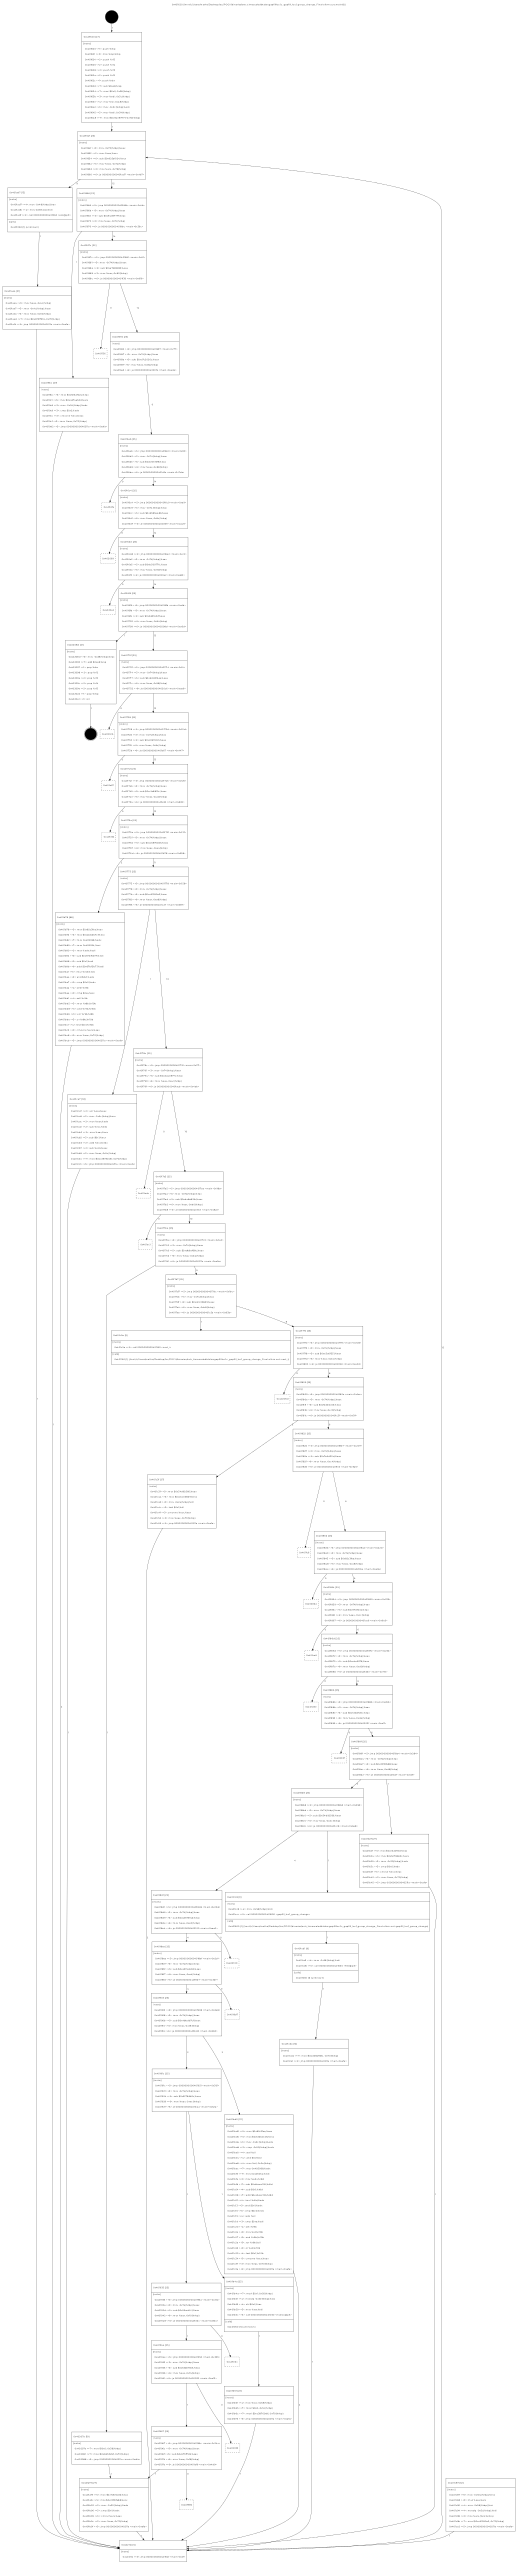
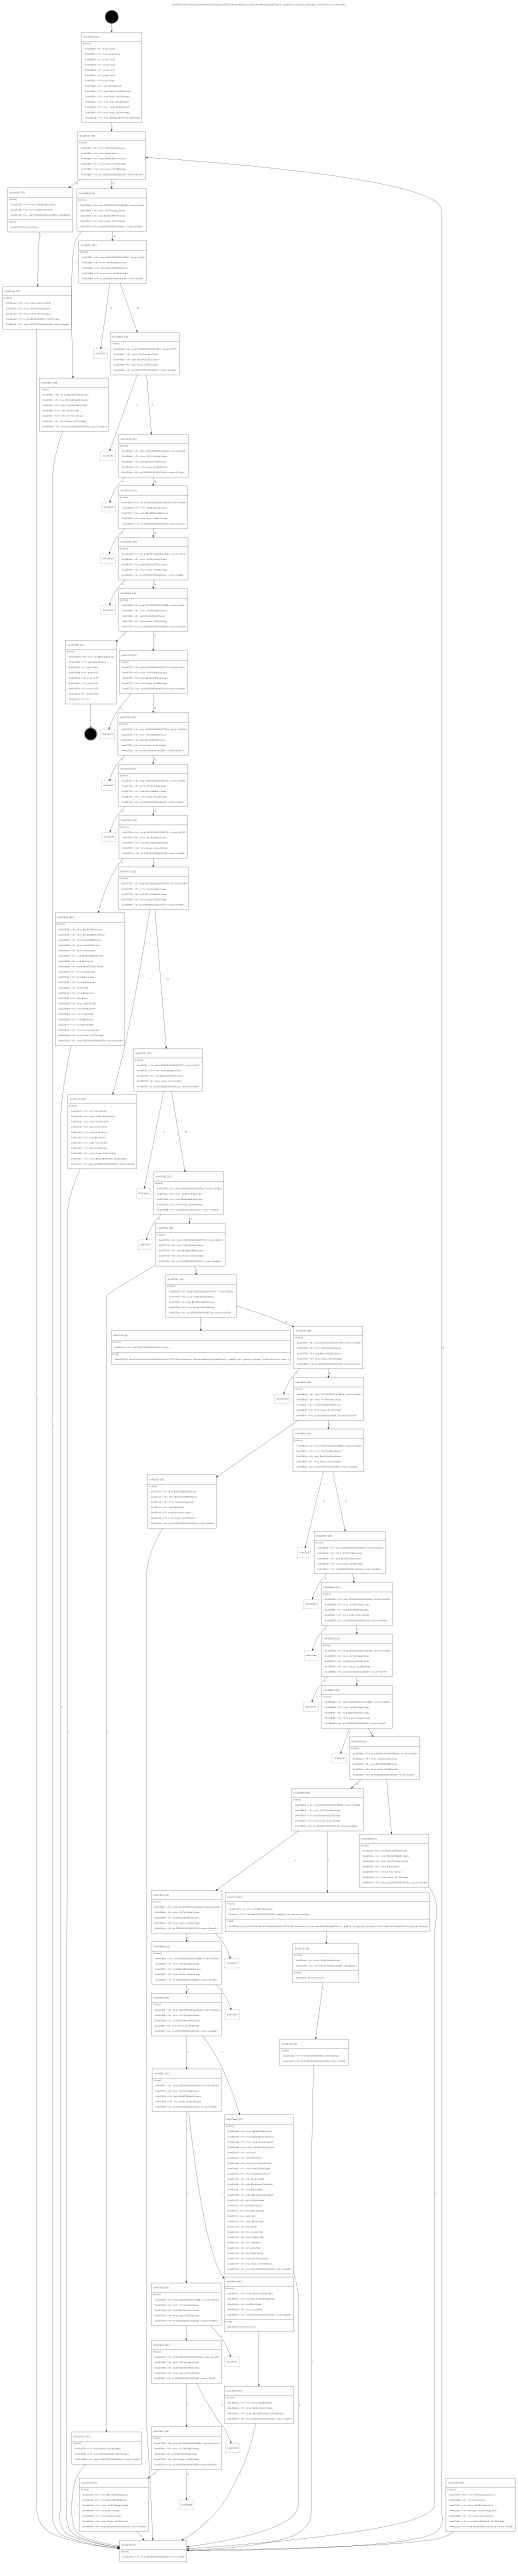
node "0x4020f4": added
edge "0x40207a [19]" -> "0x401af9 [27]": now "0x40207a [19]" -> "0x40211a [5]"
